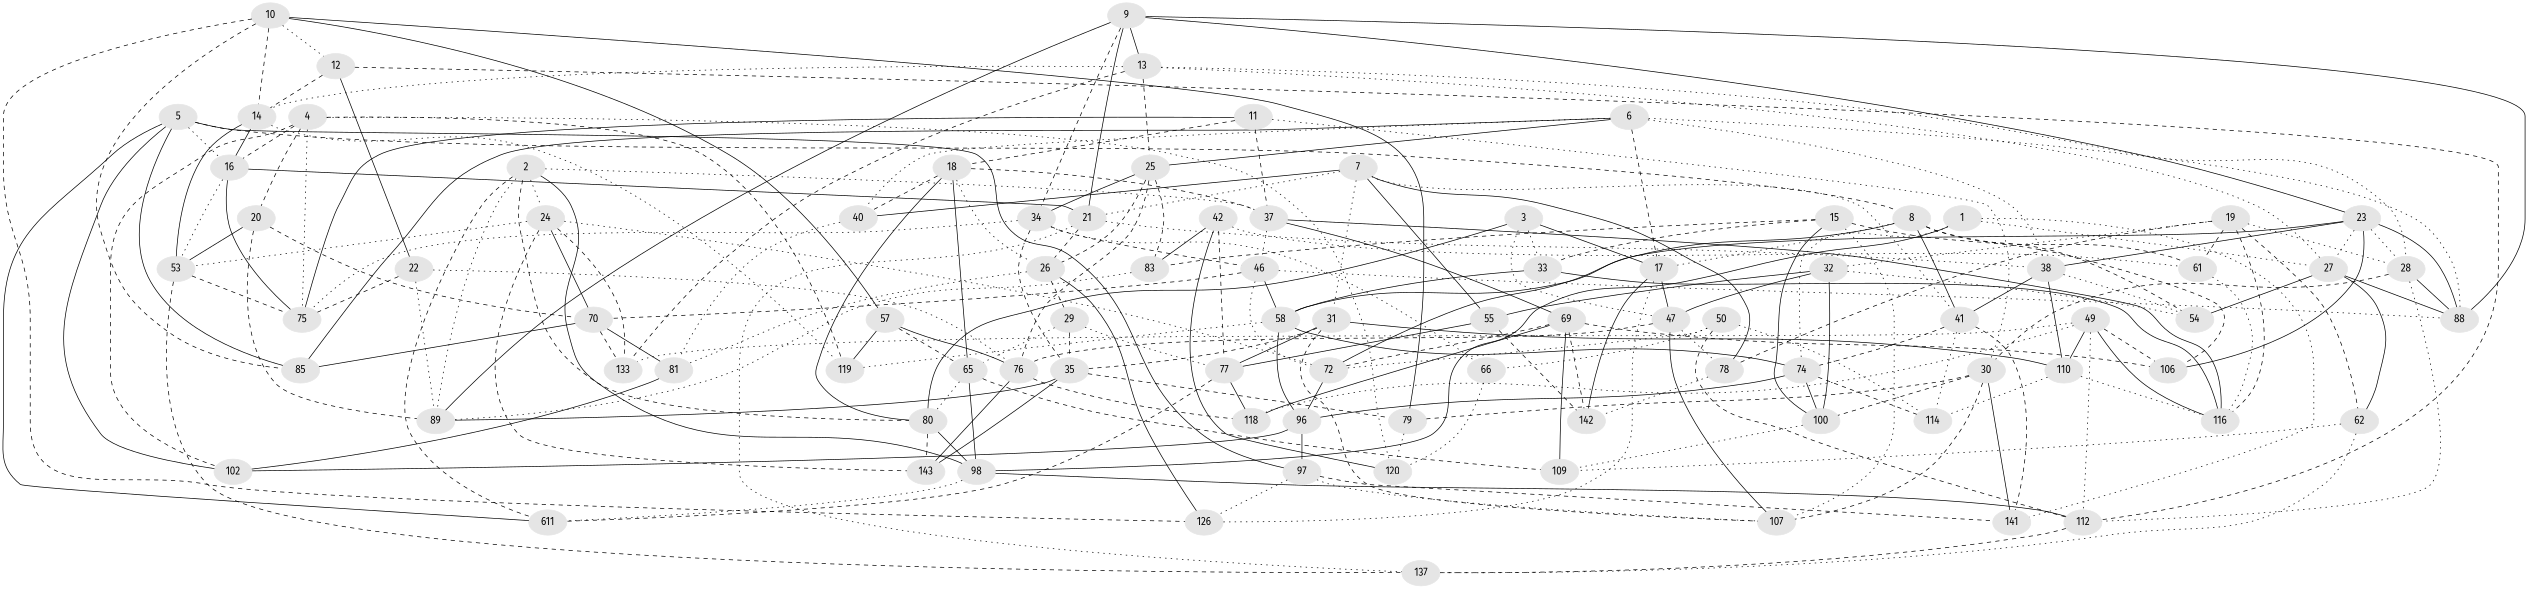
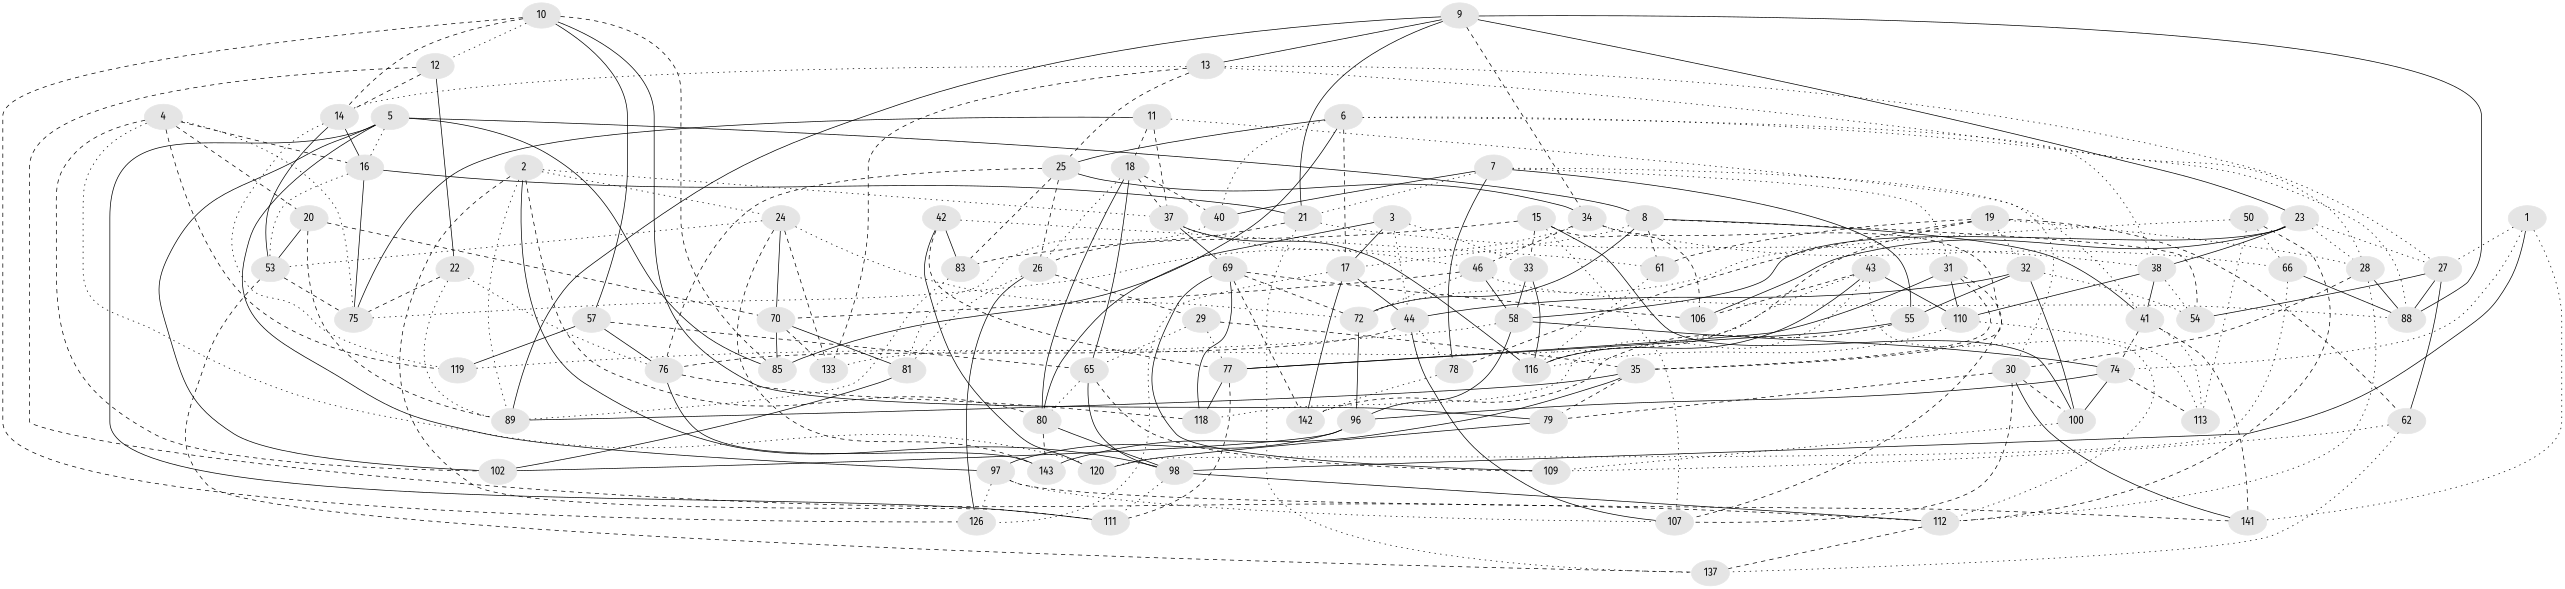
edge "5" -- "8": style dashed -> solid
edge "23" -- "88": now "66" -- "88"
node "47": label "47" -> "44"
node "49": label "49" -> "43"
node "114": label "114" -> "113"
edge "79" -- "120": style dotted -> solid
node "611": label "611" -> "111"
